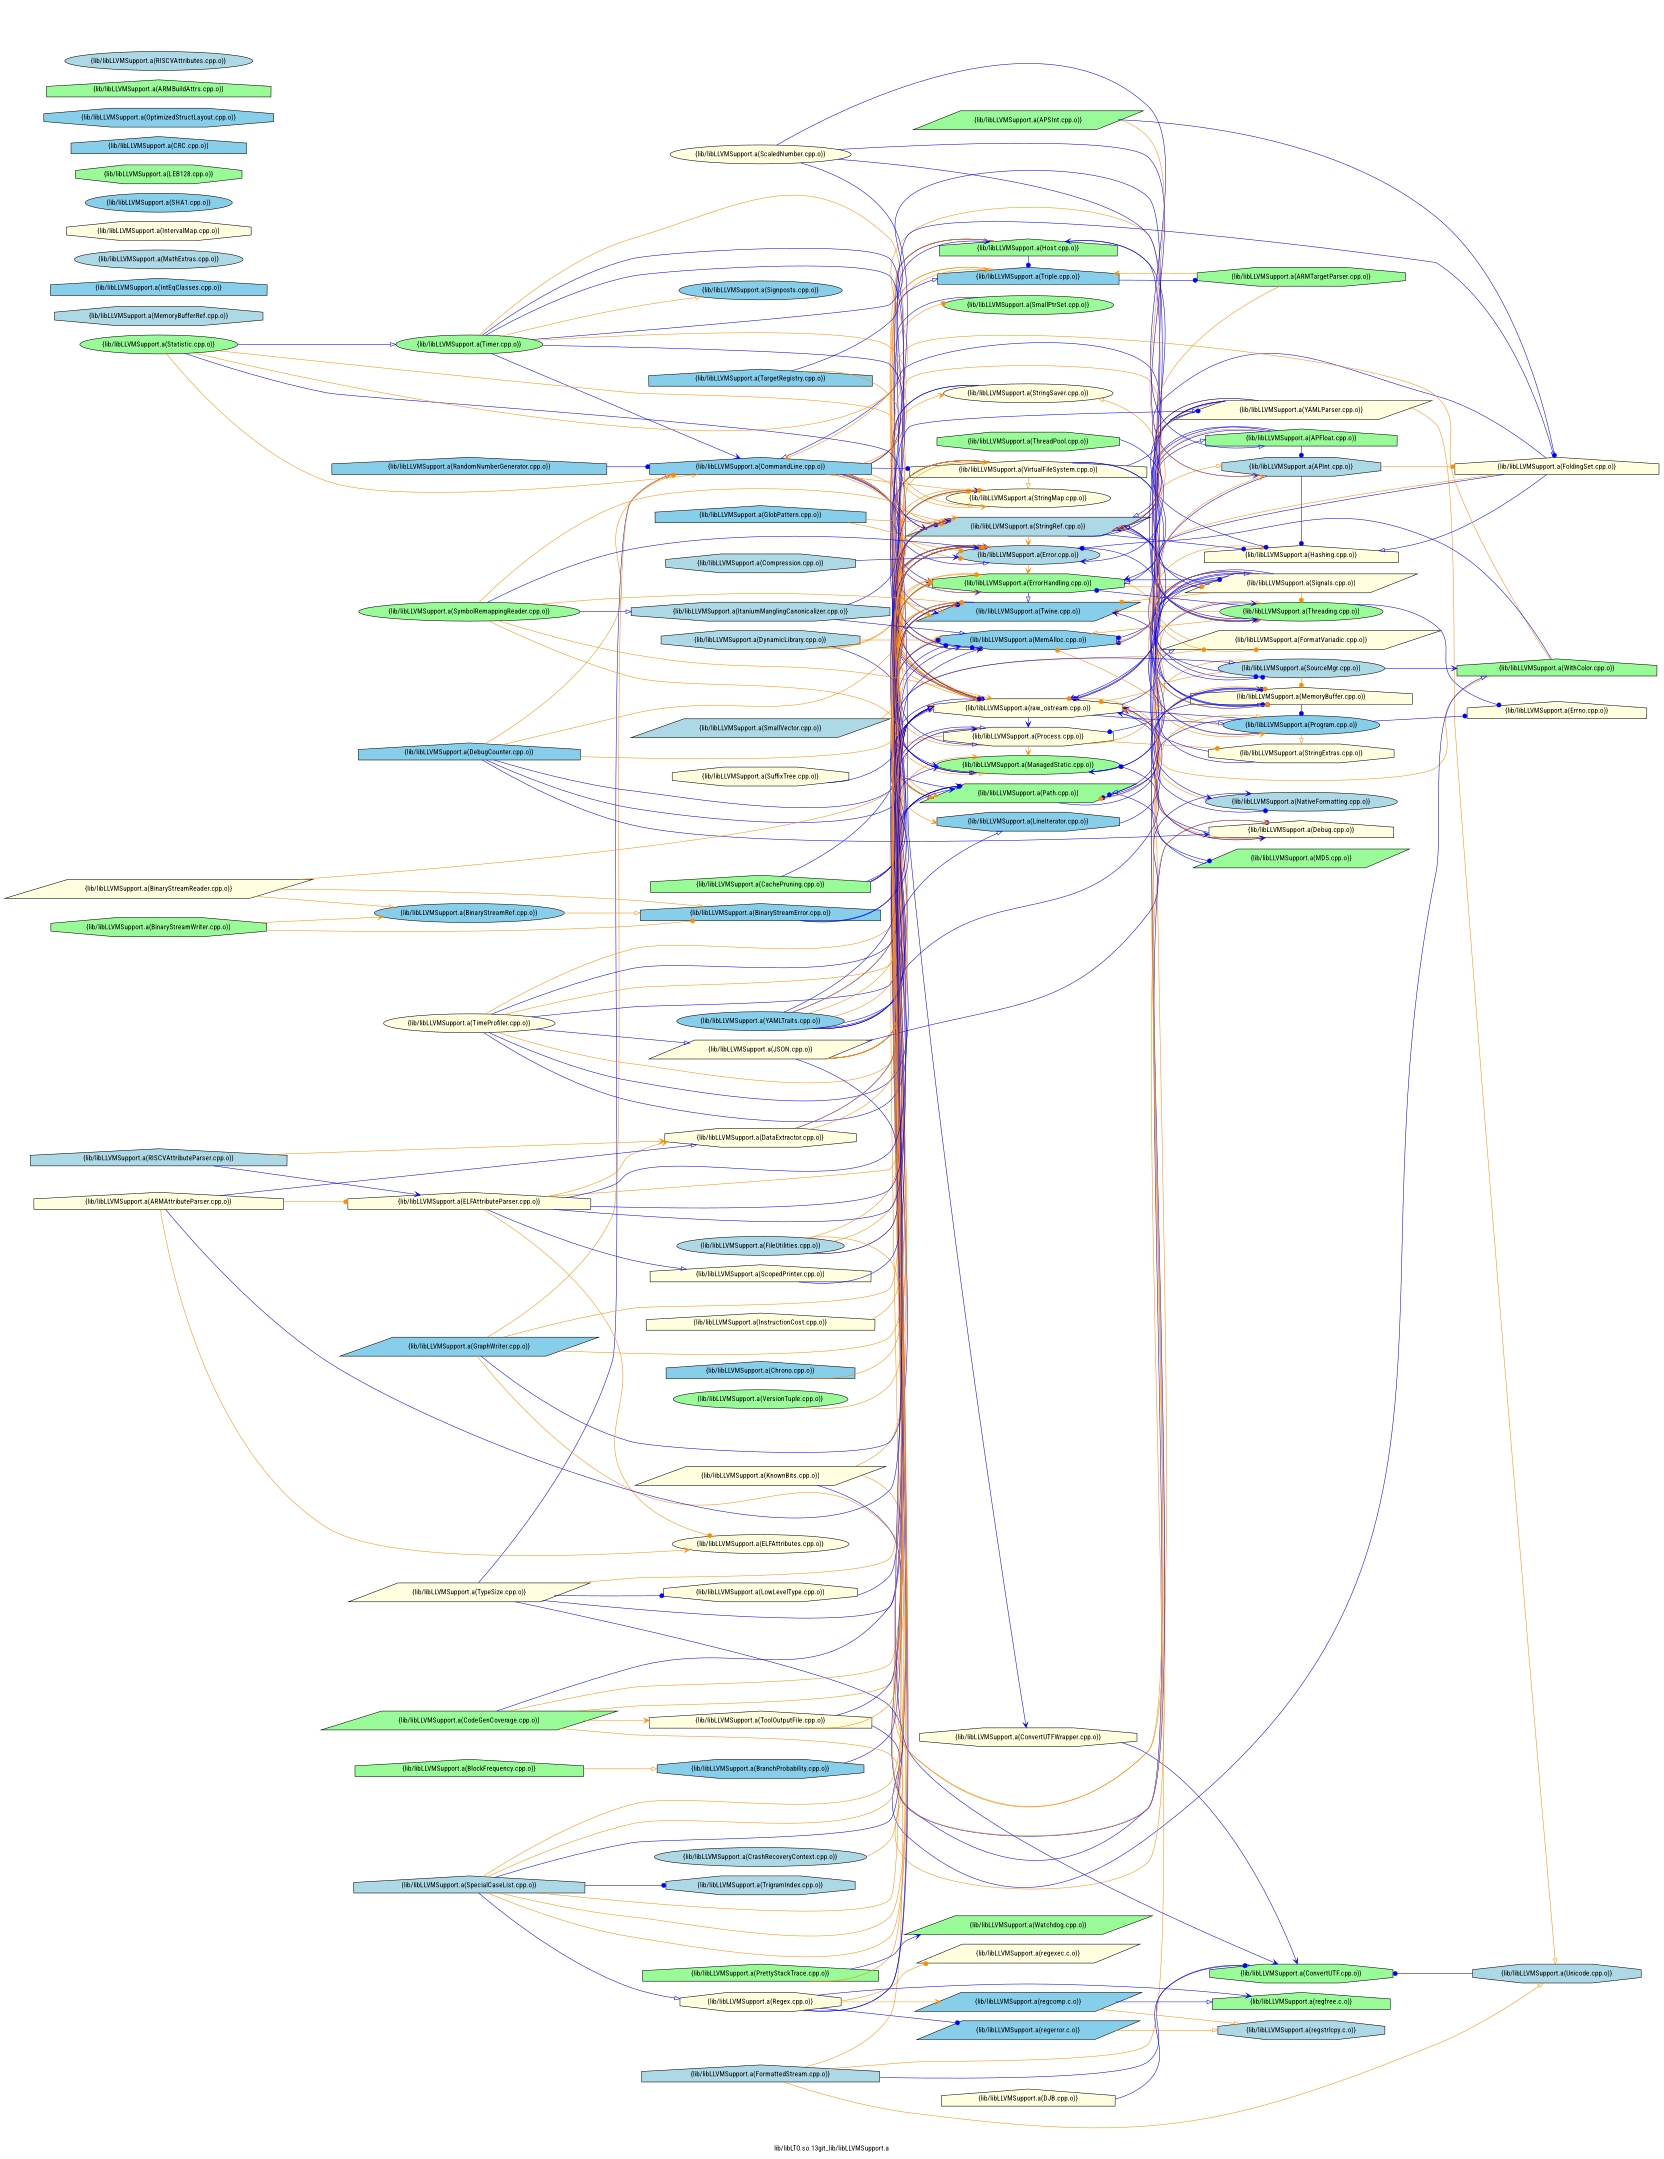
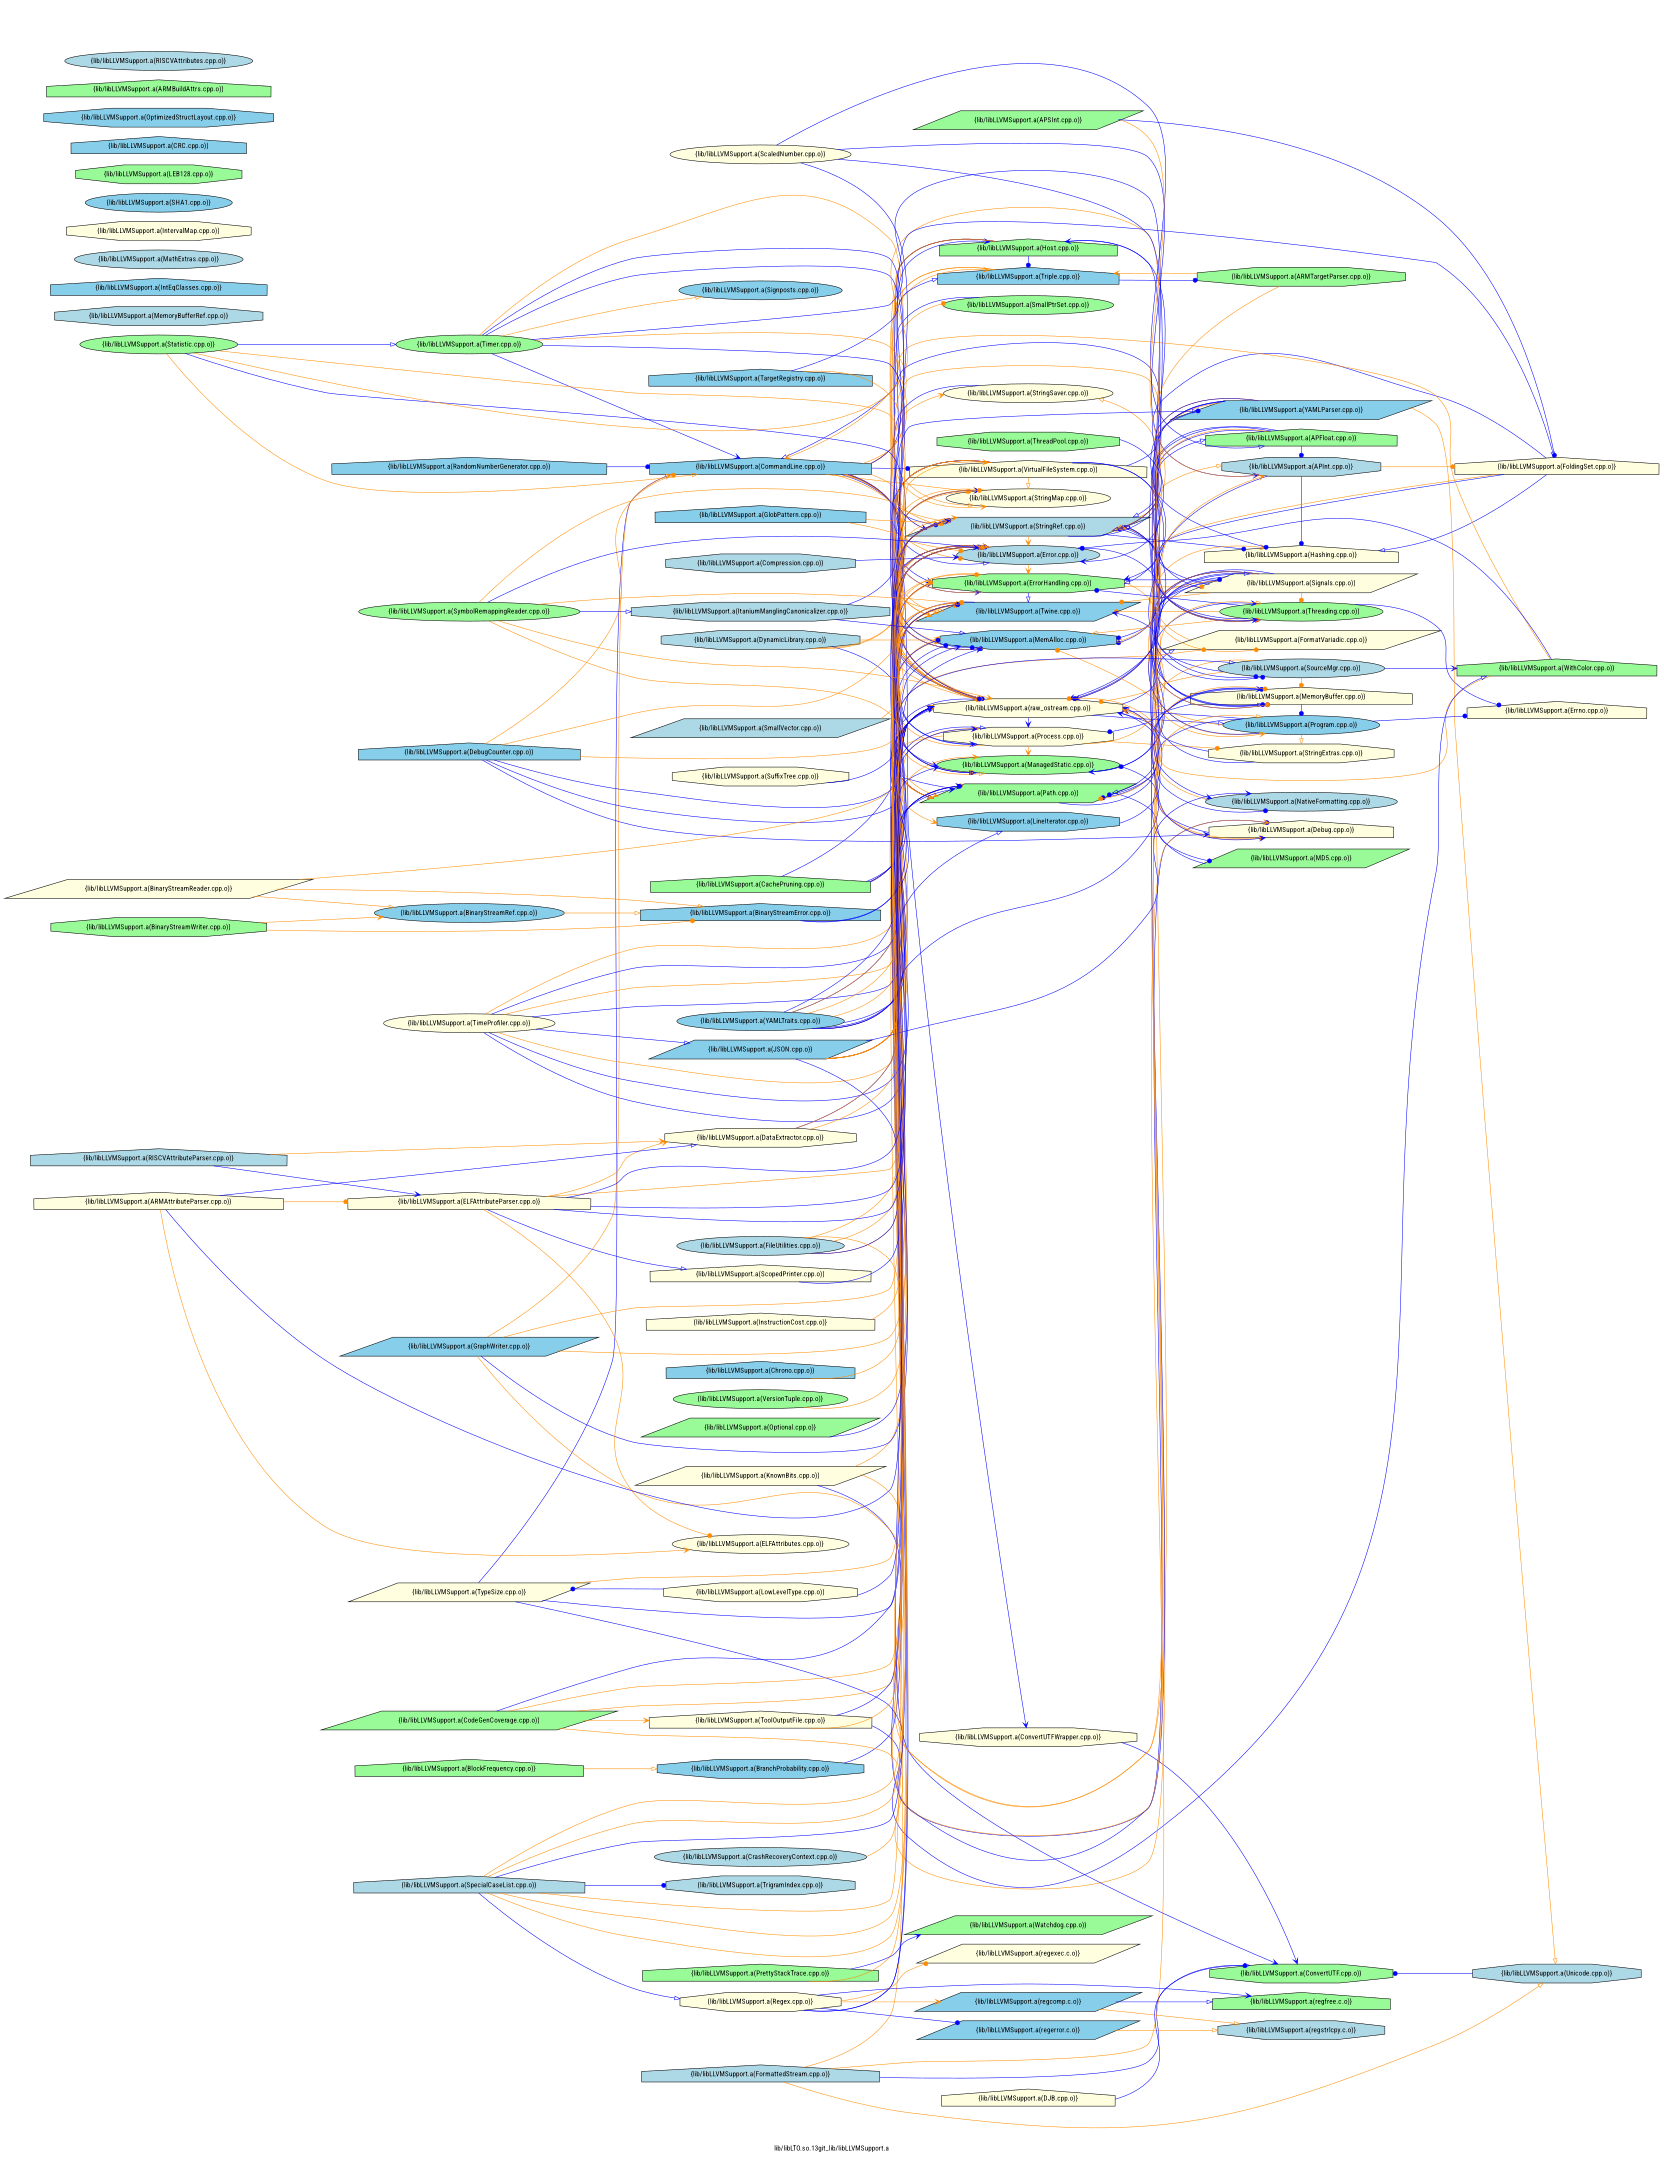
node "{lib/libLLVMSupport.a(YAMLParser.cpp.o)}": fillcolor lightyellow -> skyblue
edge "{lib/libLLVMSupport.a(StringSaver.cpp.o)}" -> "{lib/libLLVMSupport.a(StringRef.cpp.o)}": removed
edge "{lib/libLLVMSupport.a(CommandLine.cpp.o)}" -> "{lib/libLLVMSupport.a(Twine.cpp.o)}": color blue -> darkorange
edge "{lib/libLLVMSupport.a(CommandLine.cpp.o)}" -> "{lib/libLLVMSupport.a(Process.cpp.o)}": added
node "{lib/libLLVMSupport.a(JSON.cpp.o)}": fillcolor lightyellow -> skyblue
node "{lib/libLLVMSupport.a(Optional.cpp.o)}": added
edge "{lib/libLLVMSupport.a(TypeSize.cpp.o)}" -> "{lib/libLLVMSupport.a(LowLevelType.cpp.o)}": reversed
